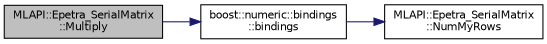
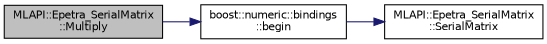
node "boost::numeric::bindings ::bindings": label "boost::numeric::bindings ::bindings" -> "boost::numeric::bindings ::begin"
node "MLAPI::Epetra_SerialMatrix ::NumMyRows": label "MLAPI::Epetra_SerialMatrix ::NumMyRows" -> "MLAPI::Epetra_SerialMatrix ::SerialMatrix"
